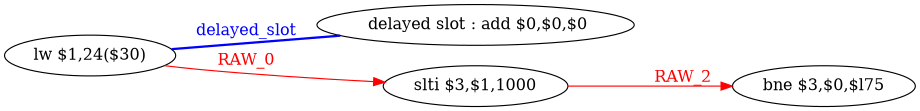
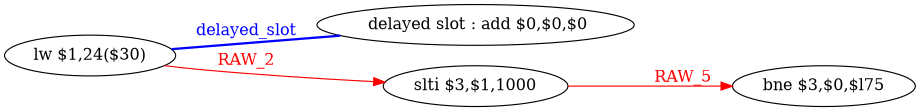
edge "lw $1,24($30)" -> "slti $3,$1,1000": label "RAW_0" -> "RAW_2"
edge "slti $3,$1,1000" -> "bne $3,$0,$l75": label "RAW_2" -> "RAW_5"
